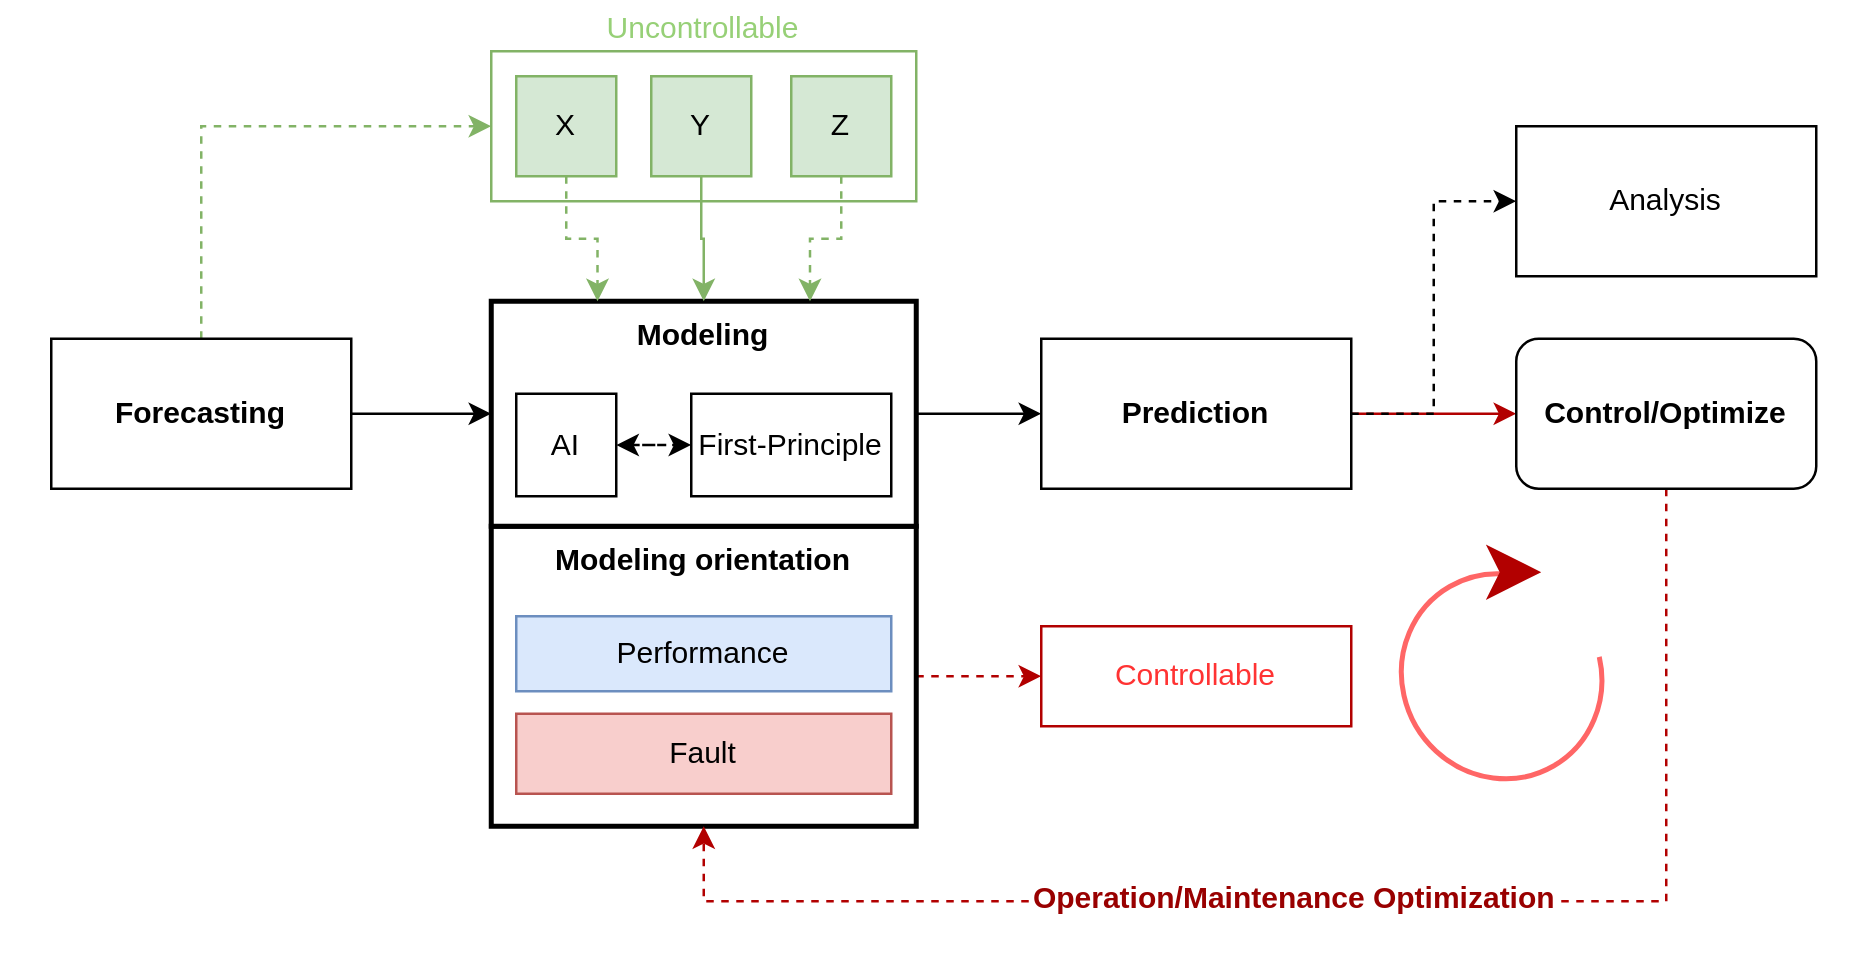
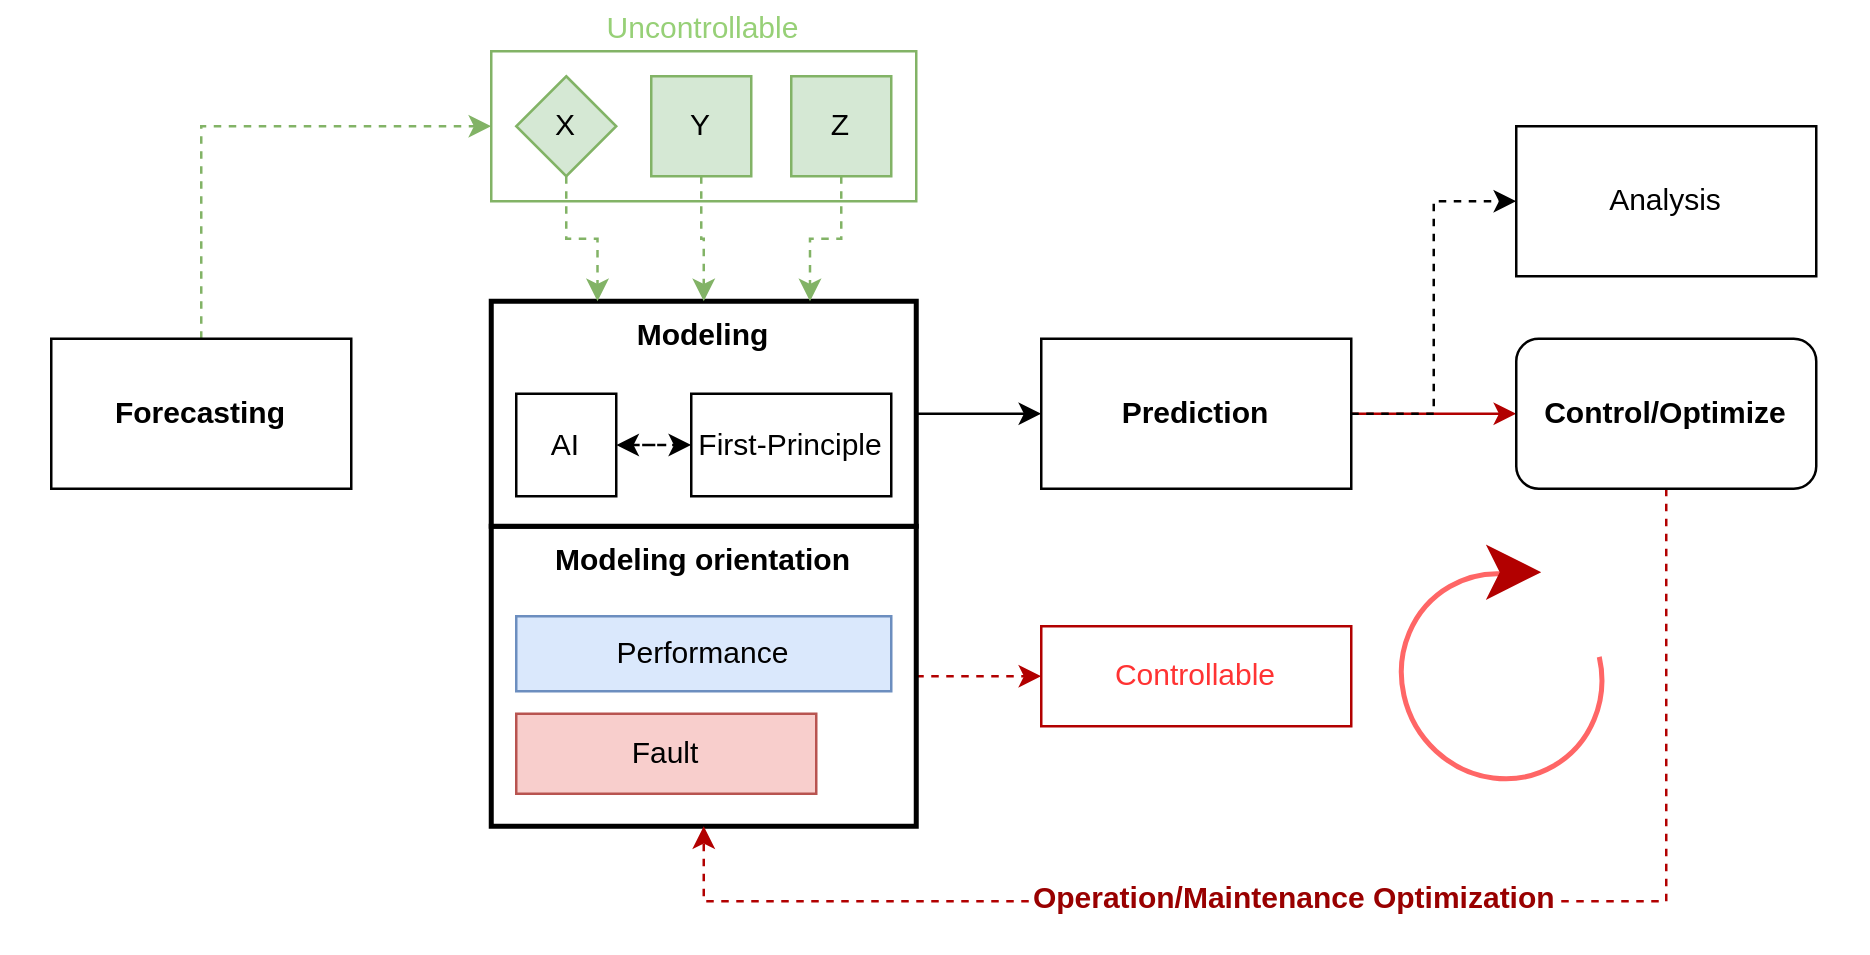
node "X": shape rectangle -> diamond
edge "Y" -> "Modeling": style solid -> dashed
edge "Forecasting" -> "Modeling": removed
node "Fault": size 375x80 -> 300x80
